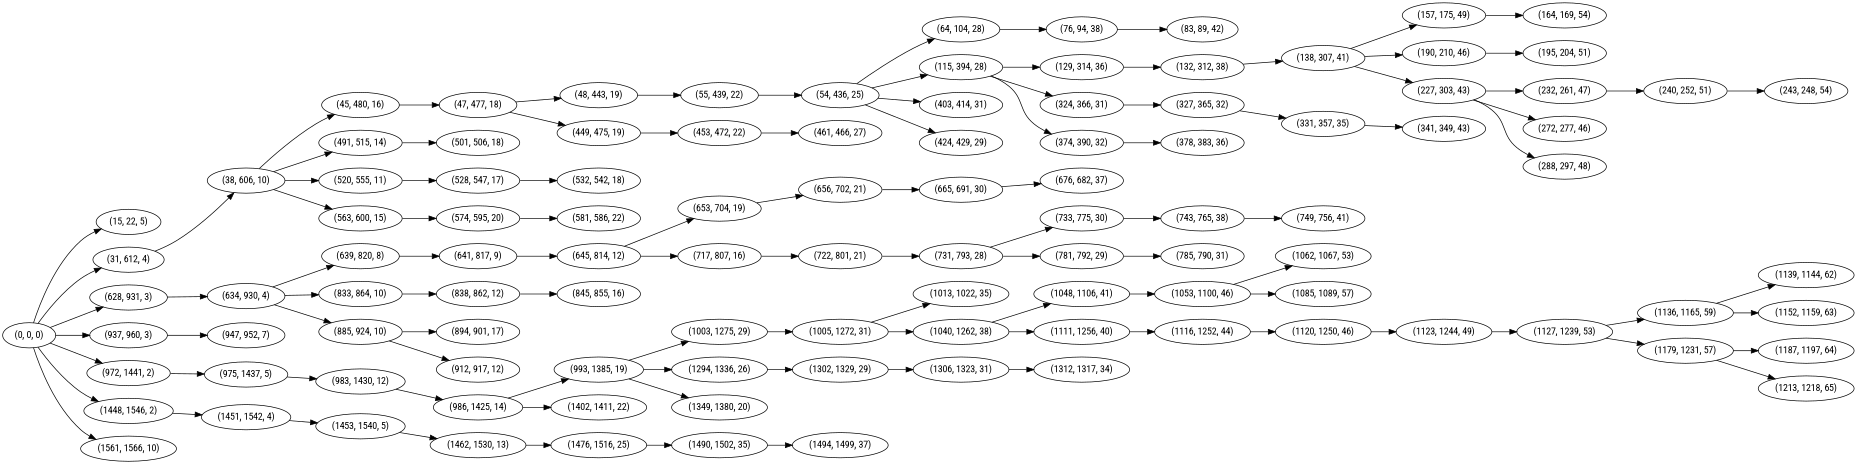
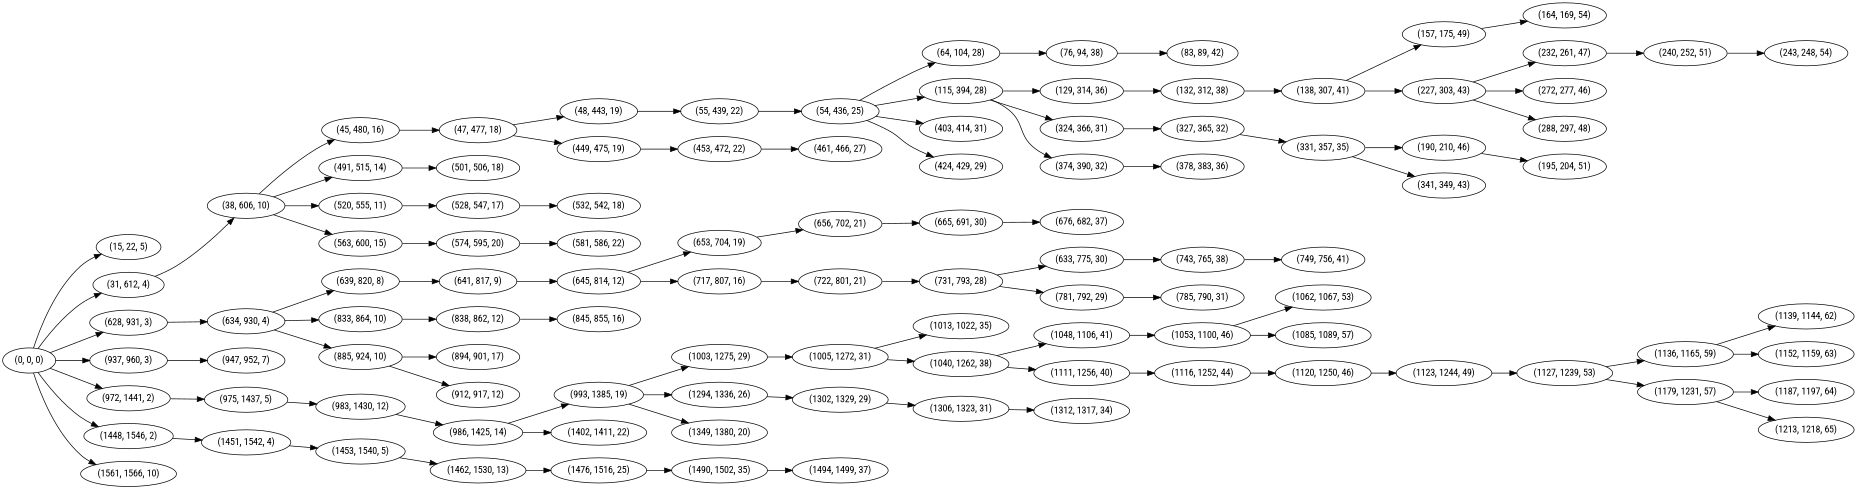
edge "(138, 307, 41)" -> "(190, 210, 46)": now "(331, 357, 35)" -> "(190, 210, 46)"
node "(733, 775, 30)": label "(733, 775, 30)" -> "(633, 775, 30)"
